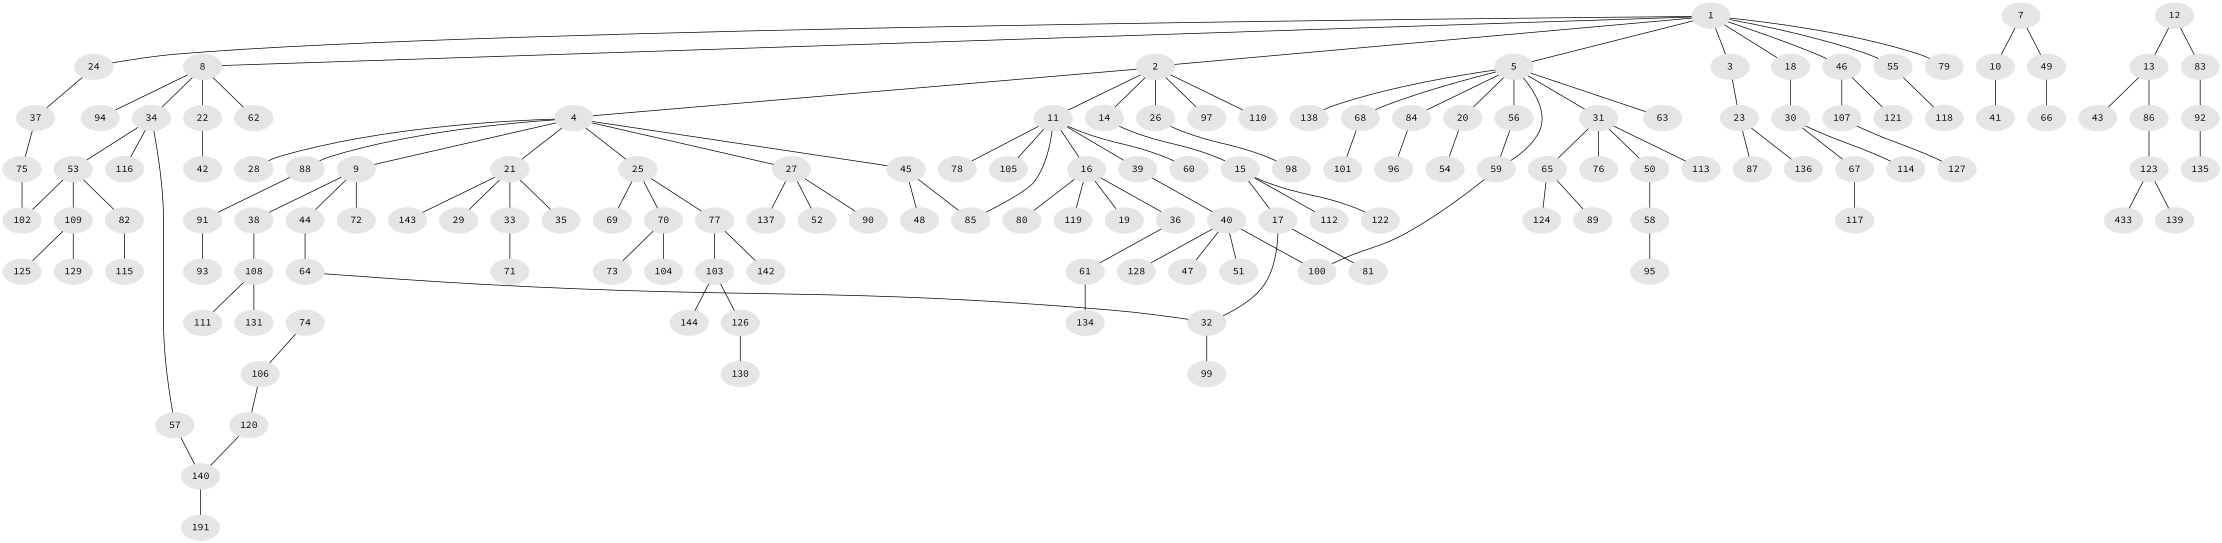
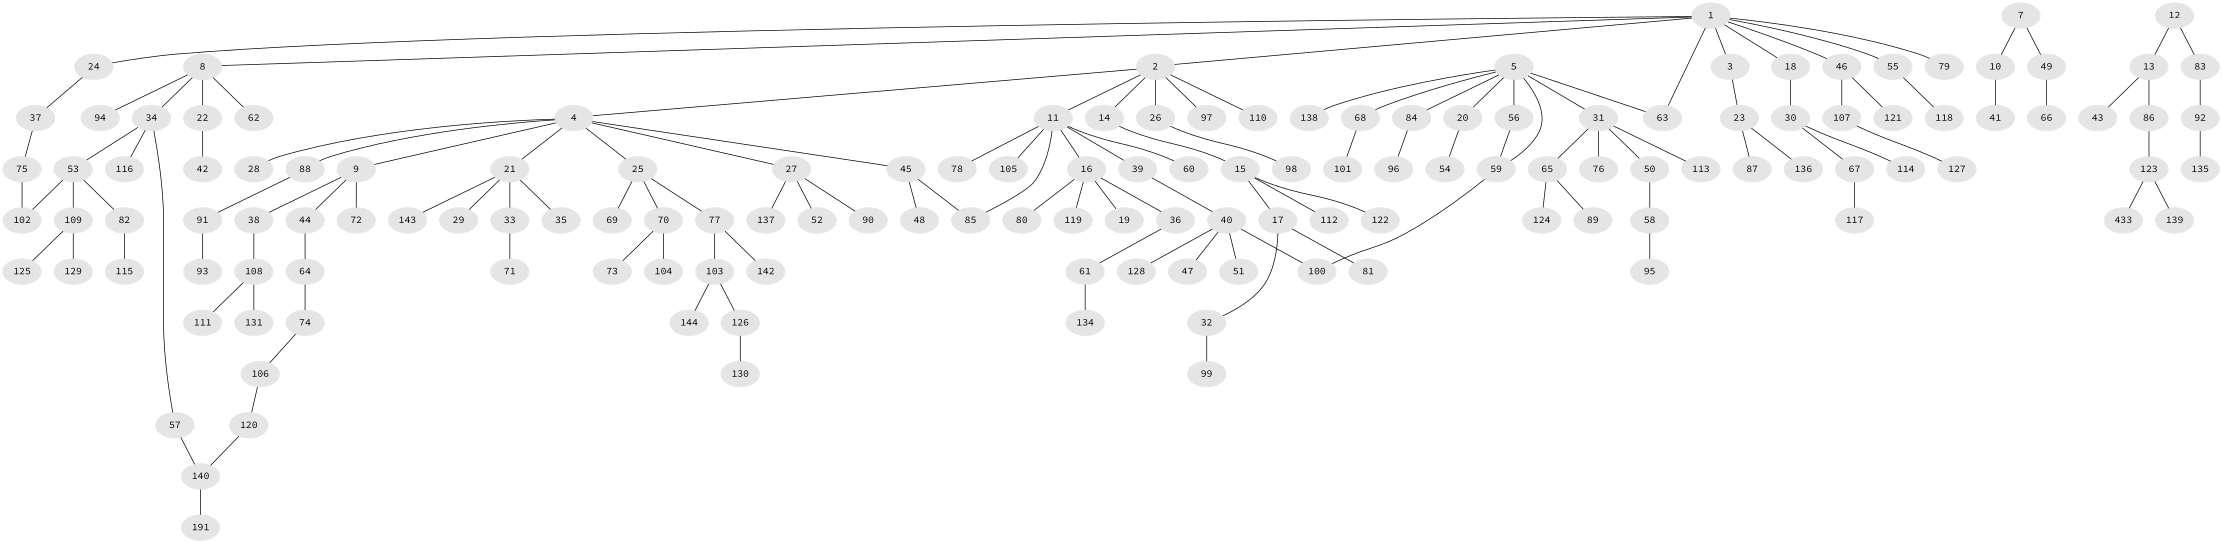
edge "1" -- "5": now "1" -- "63"
edge "64" -- "32": now "64" -- "74"
